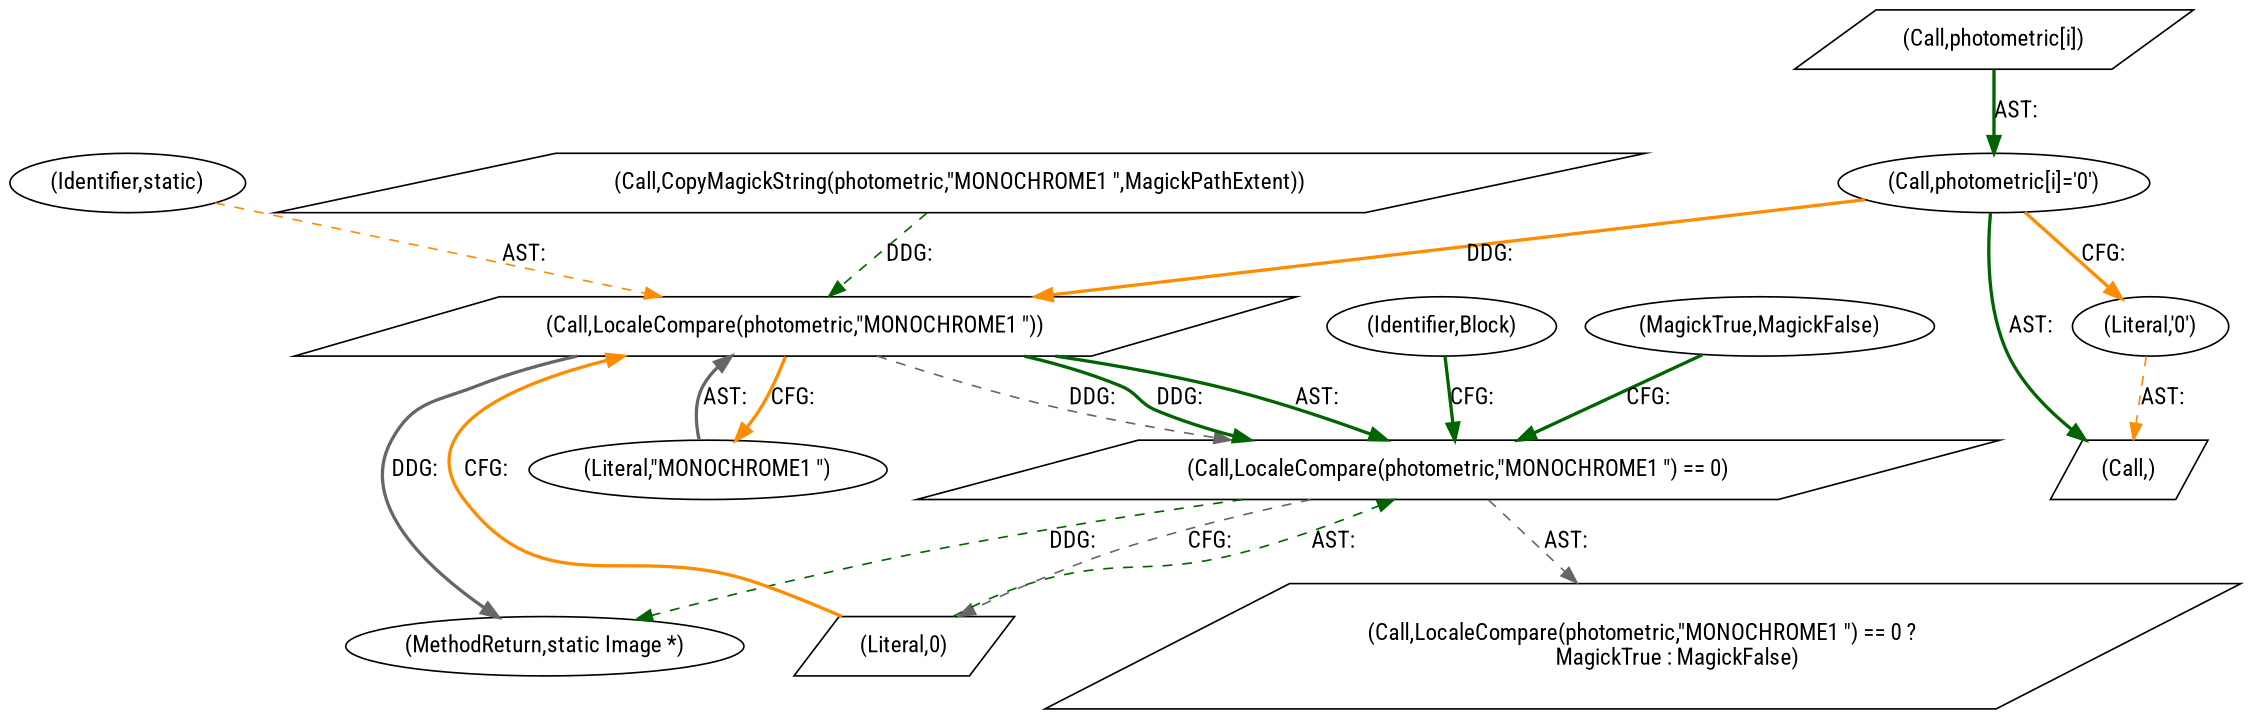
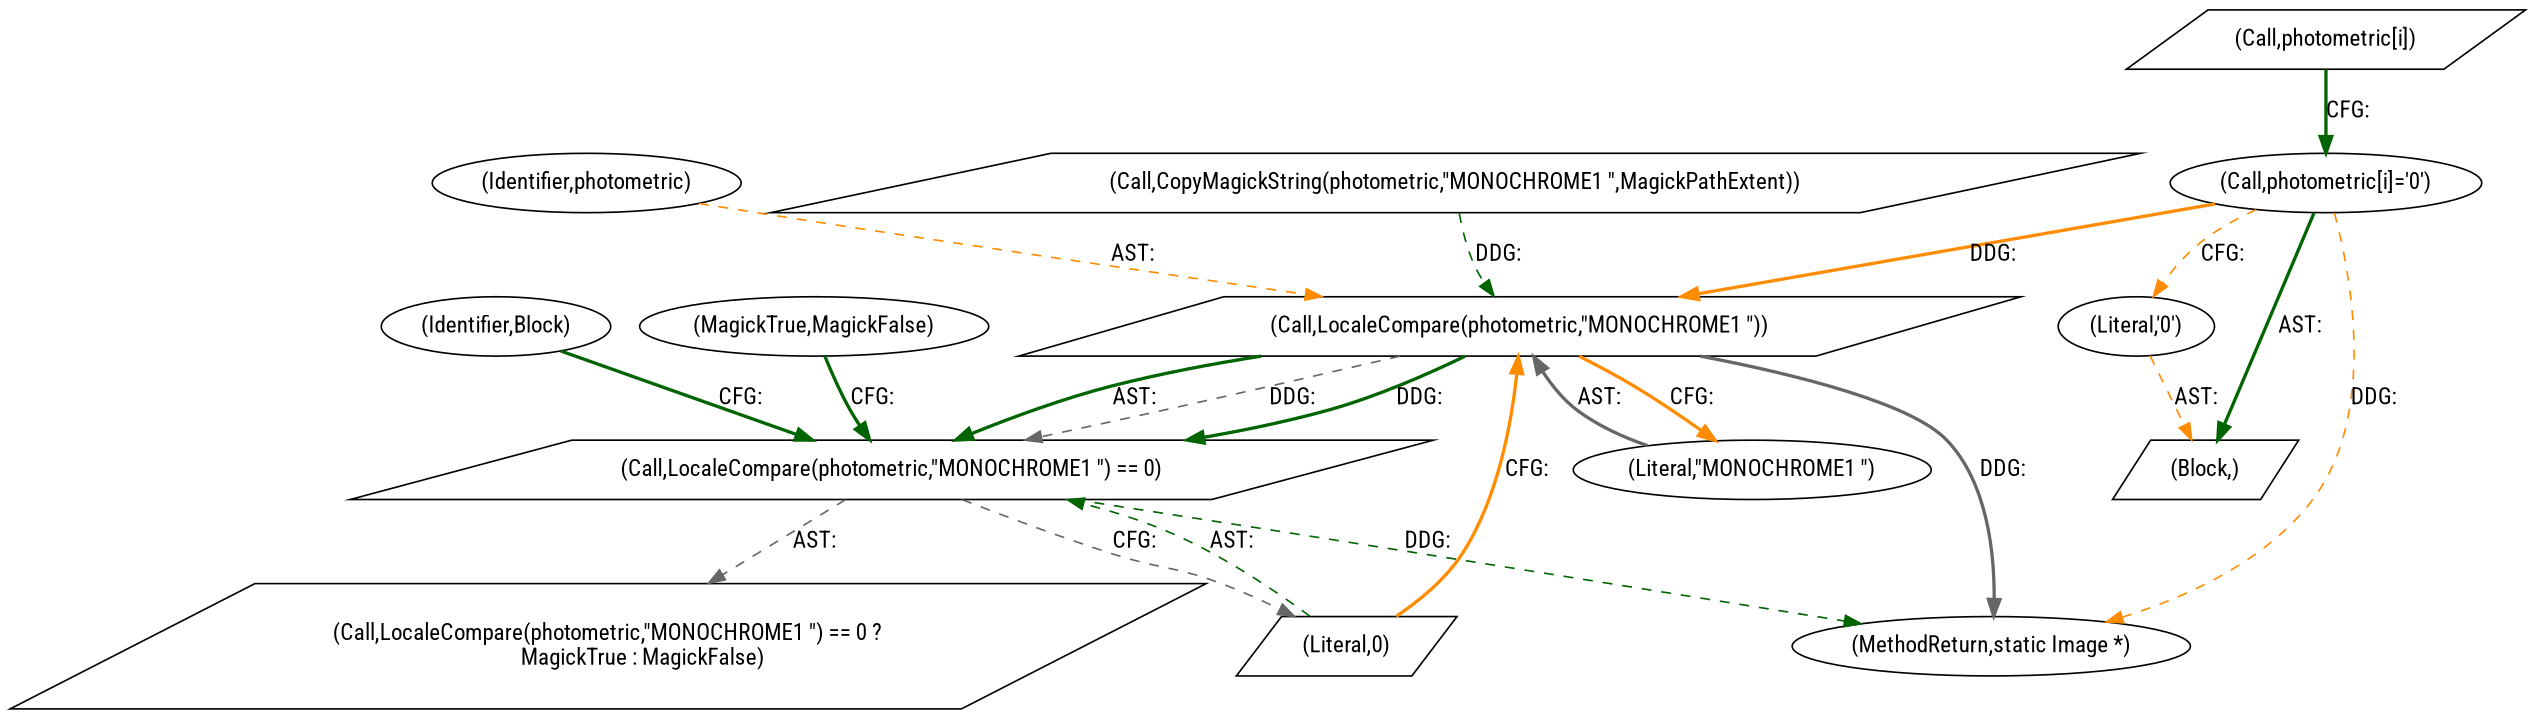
edge "(Call,photometric[i])" -> "(Call,photometric[i]='0')": label "AST: " -> "CFG: "
node "(Identifier,static)": label "(Identifier,static)" -> "(Identifier,photometric)"
edge "(Call,photometric[i]='0')" -> "(Literal,'0')": style bold -> dashed
node "(Call,)": label "(Call,)" -> "(Block,)"
edge "(Call,photometric[i]='0')" -> "(MethodReturn,static Image *)": added, label "DDG:"
